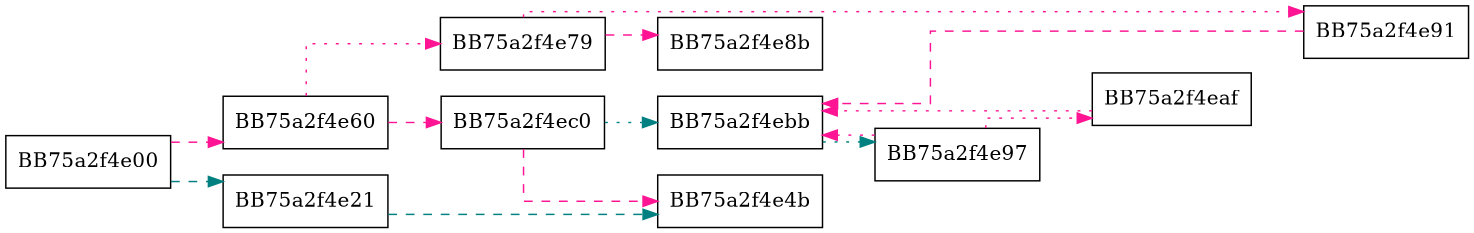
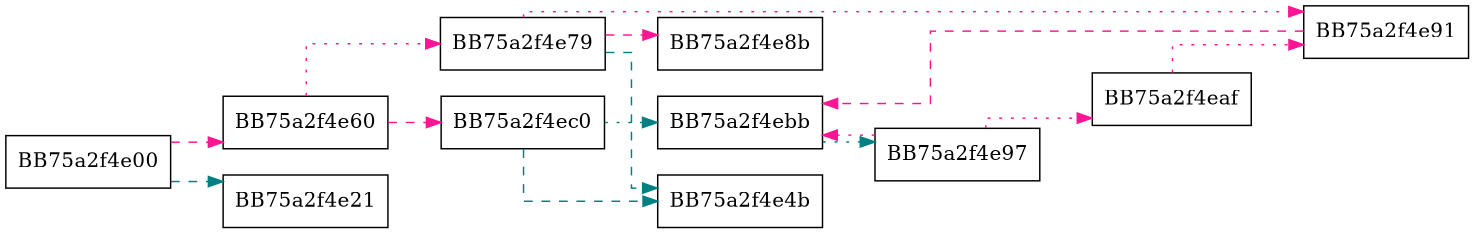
edge "BB75a2f4eaf" -> "BB75a2f4ebb": now "BB75a2f4eaf" -> "BB75a2f4e91"
edge "BB75a2f4ec0" -> "BB75a2f4e4b": color deeppink -> teal
edge "BB75a2f4e21" -> "BB75a2f4e4b": now "BB75a2f4e79" -> "BB75a2f4e4b"
